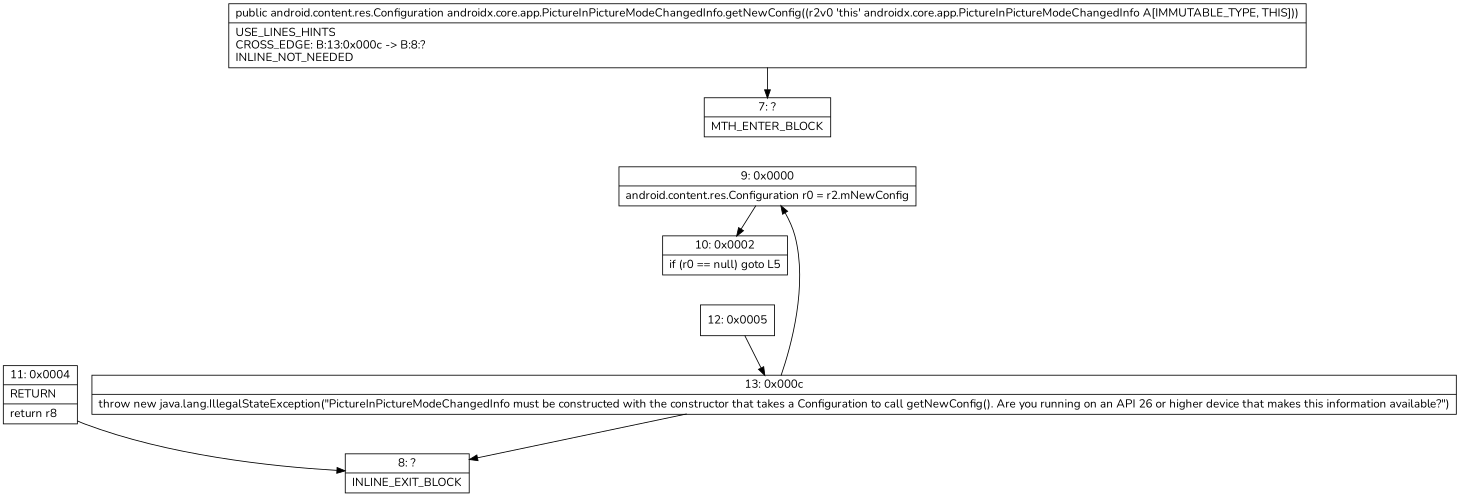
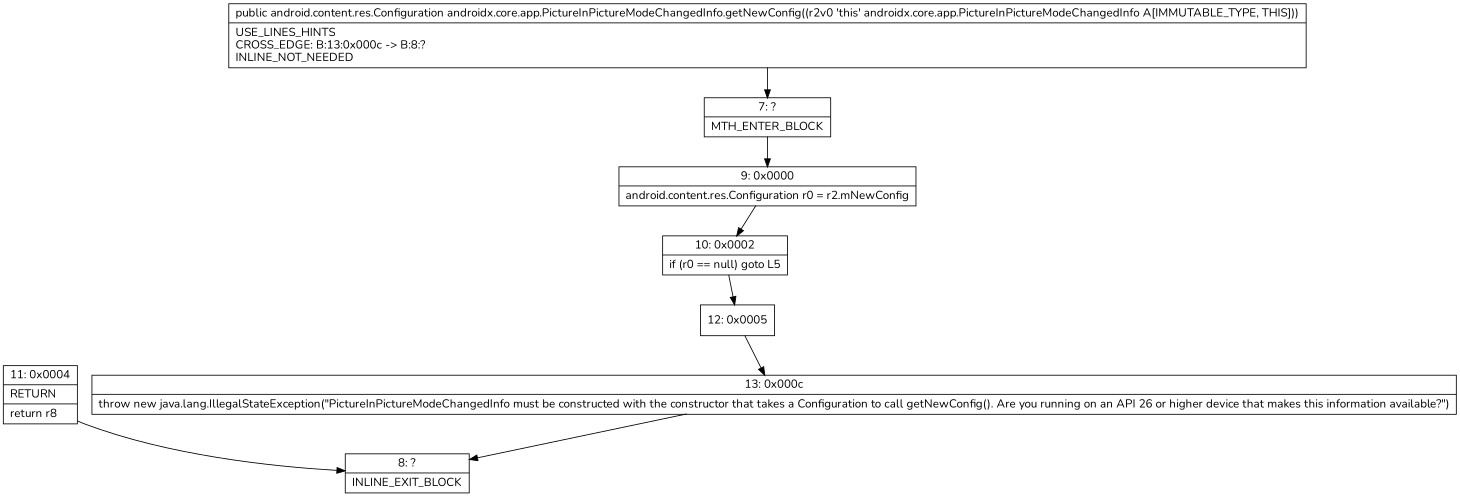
edge "10: 0x0002" -> "12: 0x0005": added
edge "13: 0x000c" -> "9: 0x0000": now "7: ?" -> "9: 0x0000"
